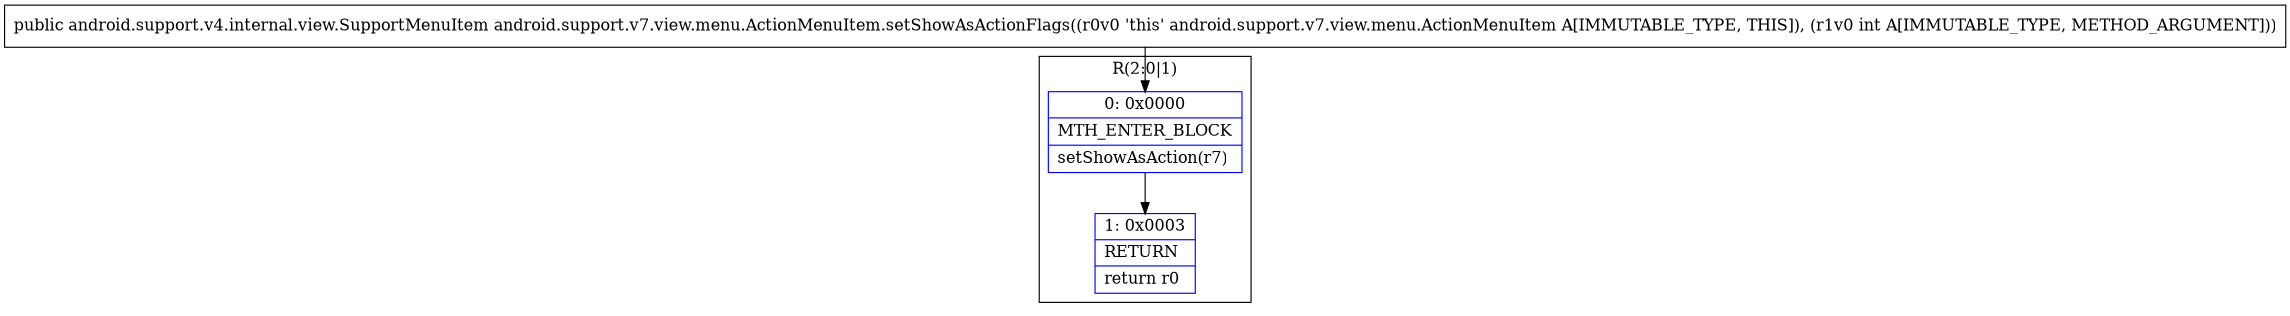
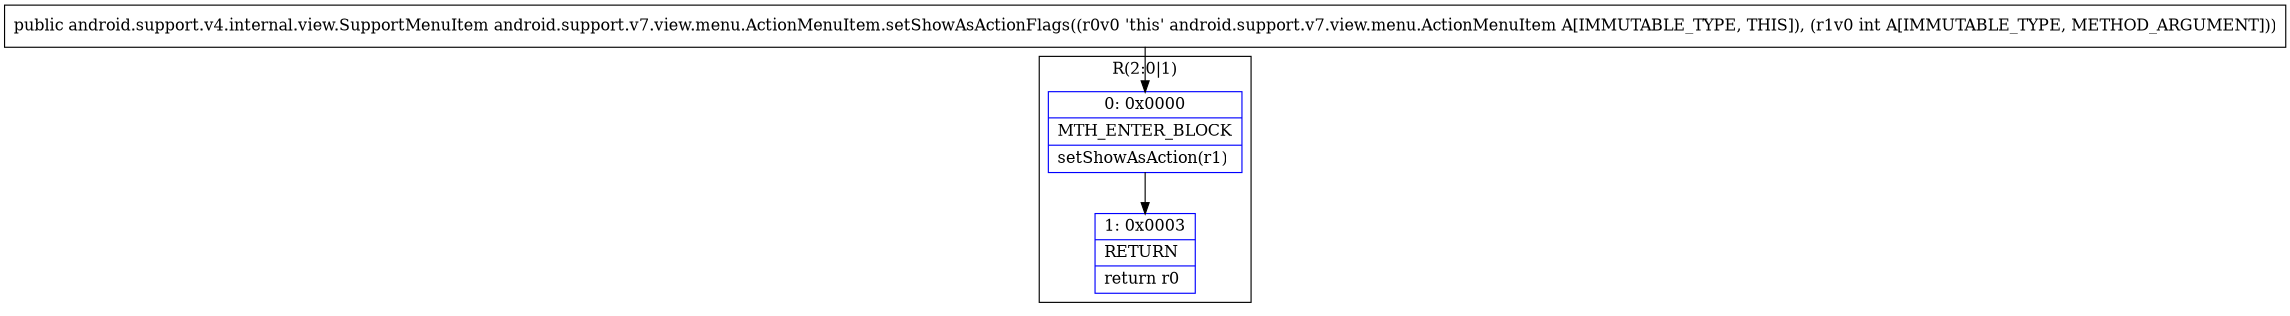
node "0: 0x0000": text "setShowAsAction(r7)" -> "setShowAsAction(r1)"
